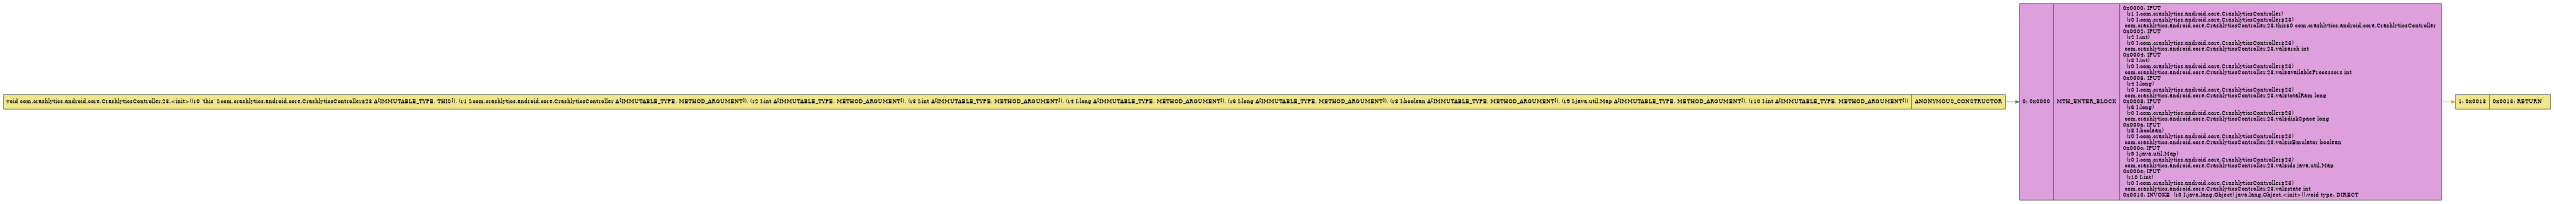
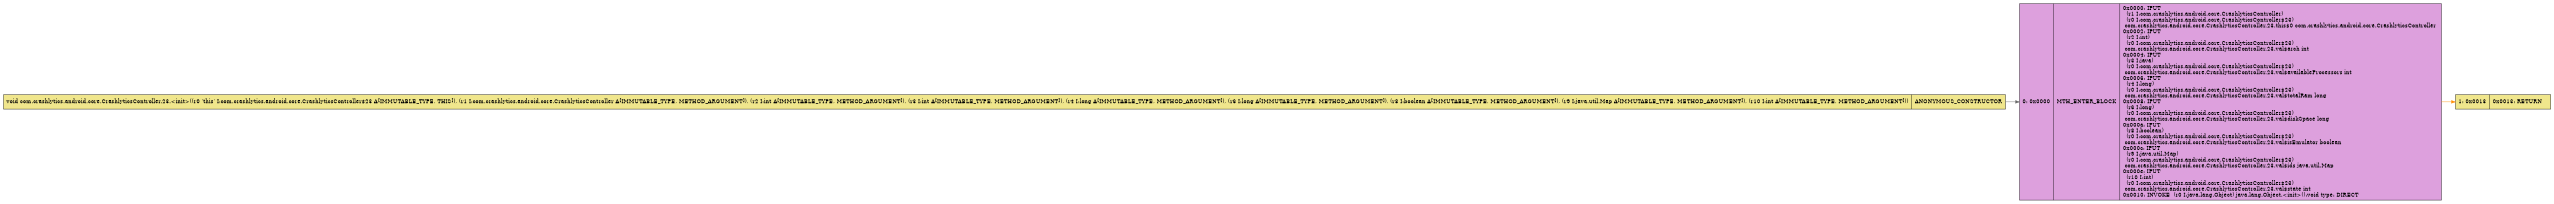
node "0: 0x0000": text "(r3 I:int)" -> "(r3 I:java)"
